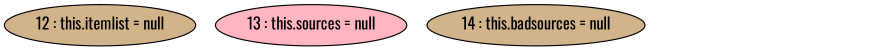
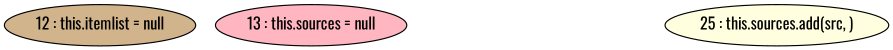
node "14 : this.badsources = null": removed
node "25 : this.sources.add(src, )": added
